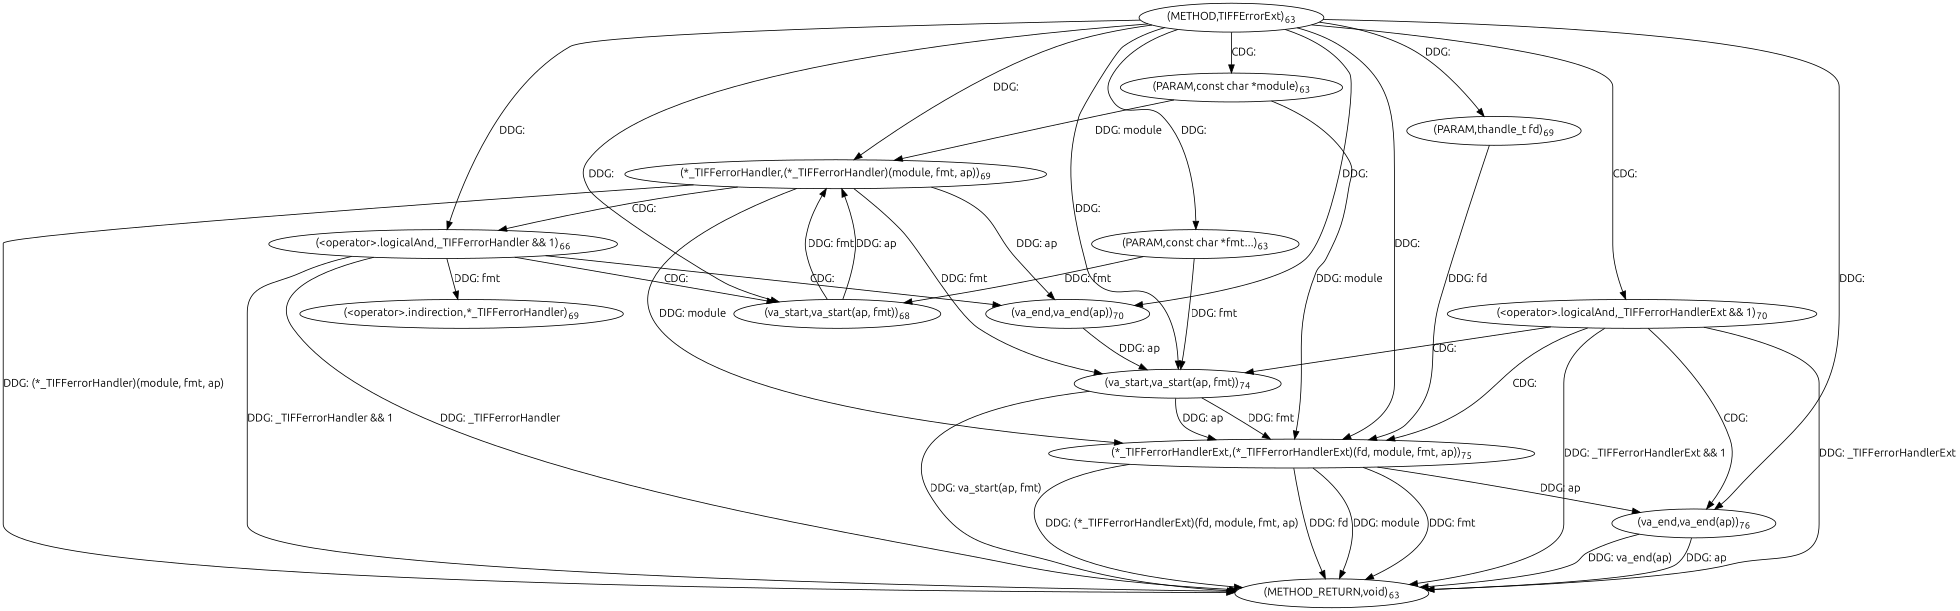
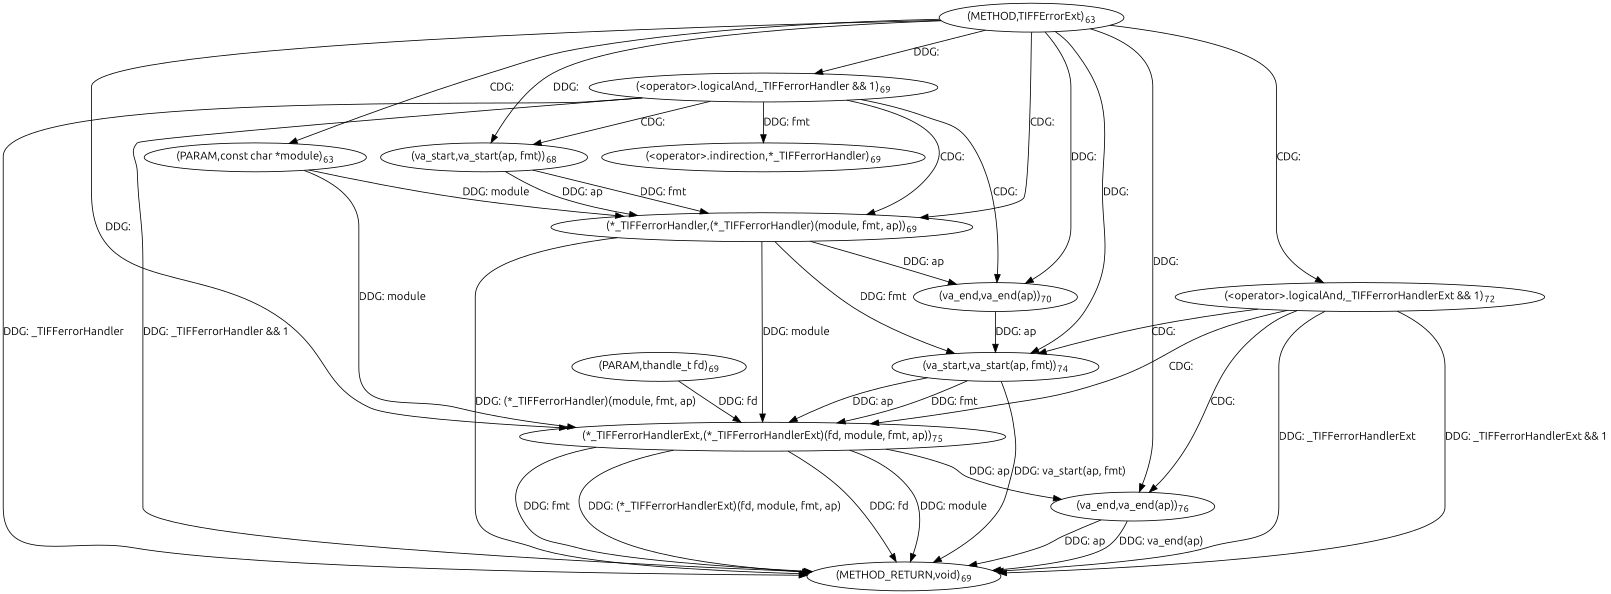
edge "(METHOD,TIFFErrorExt)" -> "(PARAM,thandle_t fd)": removed, label "DDG:"
edge "(METHOD,TIFFErrorExt)" -> "(*_TIFFerrorHandler,(*_TIFFerrorHandler)(module, fmt, ap))": label "DDG: " -> "CDG: "
edge "(*_TIFFerrorHandler,(*_TIFFerrorHandler)(module, fmt, ap))" -> "(<operator>.logicalAnd,_TIFFerrorHandler && 1)": reversed
node "(<operator>.logicalAnd,_TIFFerrorHandler && 1)": text "66" -> "69"
node "(PARAM,const char *fmt...)": removed
node "(<operator>.logicalAnd,_TIFFerrorHandlerExt && 1)": text "70" -> "72"
node "(METHOD_RETURN,void)": text "63" -> "69"
